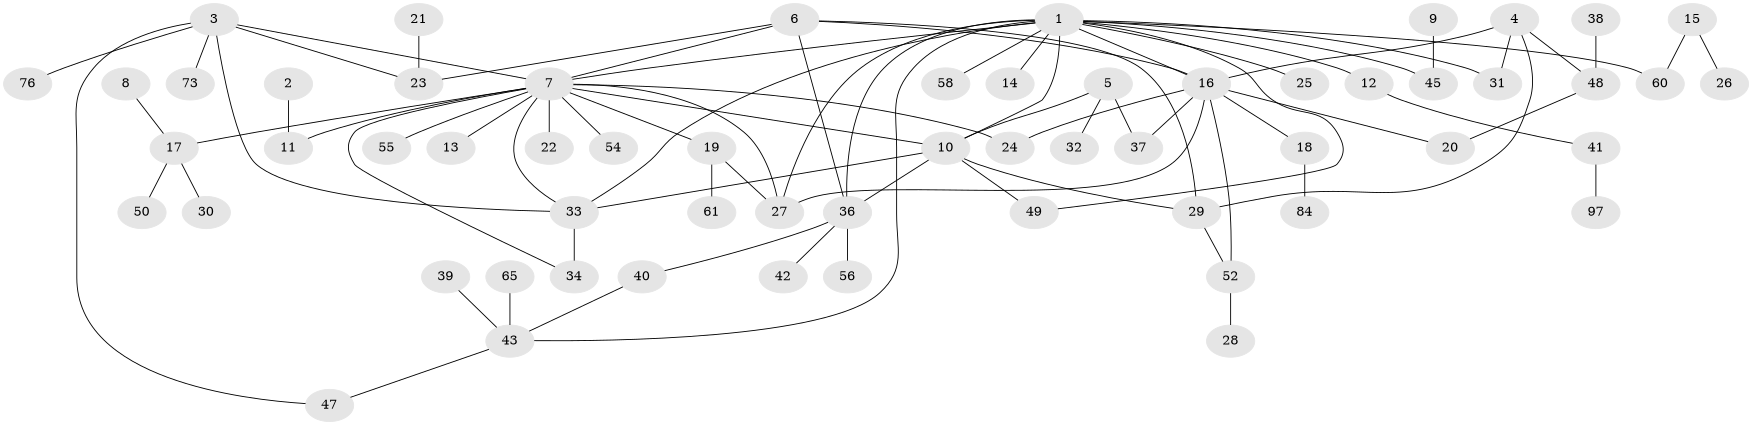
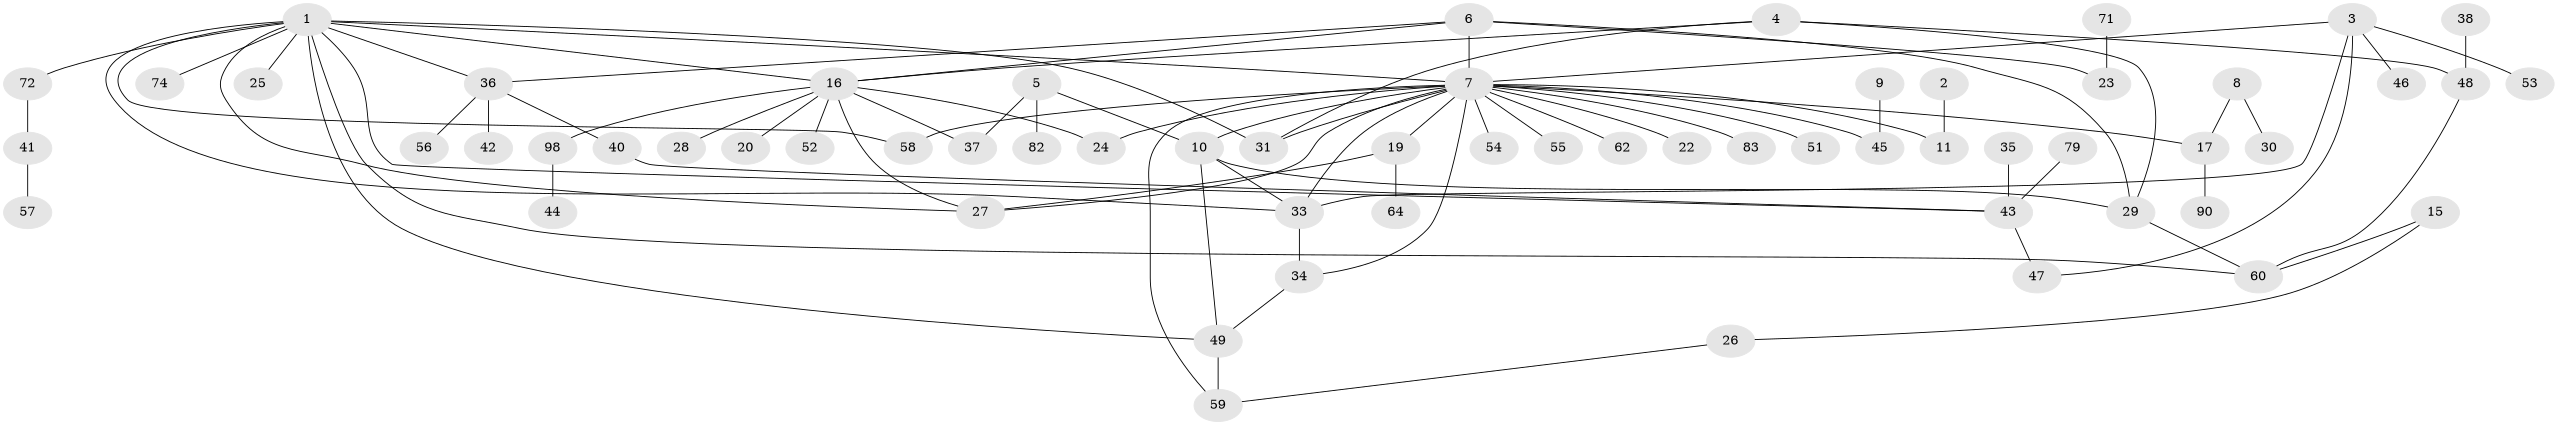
node "21": label "21" -> "71"
edge "1" -- "45": now "7" -- "45"
edge "3" -- "23": removed
node "76": label "76" -> "46"
node "73": label "73" -> "53"
node "14": label "14" -> "74"
node "12": label "12" -> "72"
edge "7" -- "58": added
edge "1" -- "10": removed
edge "48" -- "20": now "48" -- "60"
edge "7" -- "31": added
node "13": label "13" -> "83"
node "32": label "32" -> "82"
node "18": label "18" -> "98"
node "62": added
node "51": added
edge "10" -- "36": removed
edge "17" -- "30": now "8" -- "30"
node "50": label "50" -> "90"
node "61": label "61" -> "64"
node "84": label "84" -> "44"
node "97": label "97" -> "57"
edge "29" -- "52": now "29" -- "60"
node "39": label "39" -> "79"
node "65": label "65" -> "35"
edge "52" -- "28": now "16" -- "28"
edge "34" -- "49": added
node "59": added
